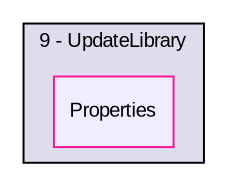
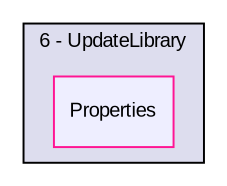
cluster "9 - UpdateLibrary": label "9 - UpdateLibrary" -> "6 - UpdateLibrary"
